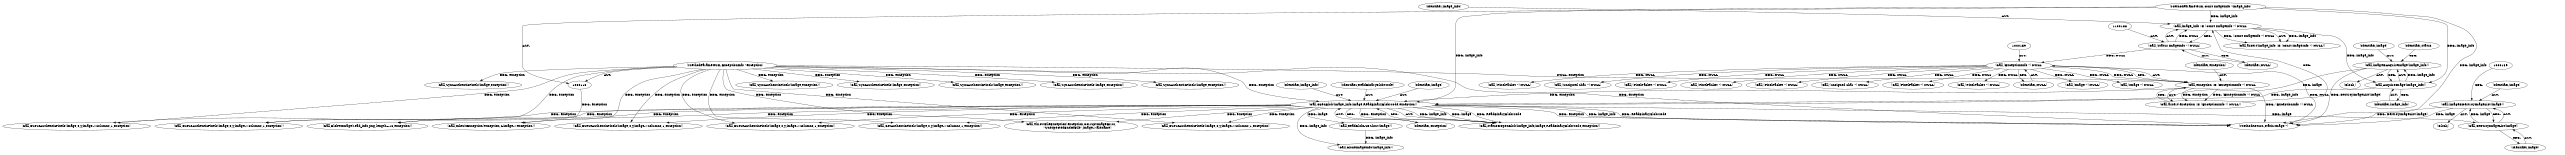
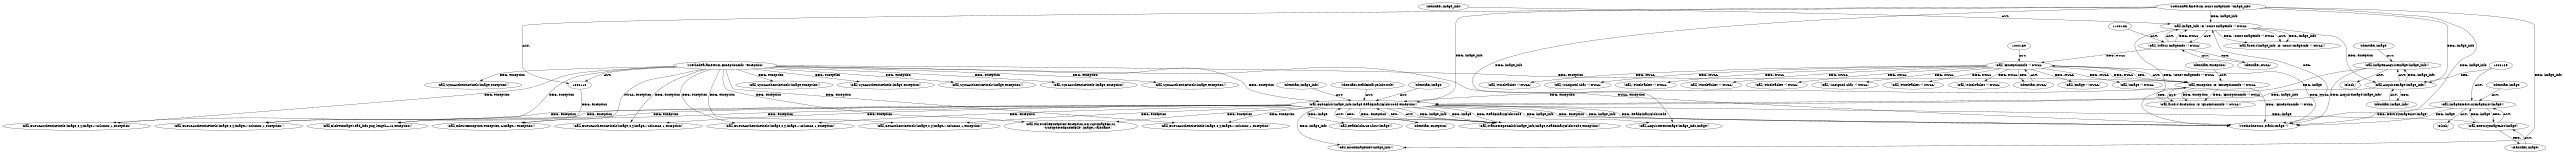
edge "(Call,image_info != (const ImageInfo *) NULL)" -> "(Call,(status ImageInfo *) NULL)": label "CFG: " -> "AST: "
node "(Identifier,status)": removed
edge "(Call,image_info != (const ImageInfo *) NULL)" -> "(Call,AcquireImage(image_info))": label "DDG: image_info" -> "DDG: exception"
edge "(Call,image=AcquireImage(image_info))" -> "(Call,AcquireImage(image_info))": now "1000189" -> "(Call,AcquireImage(image_info))"
edge "(MethodParameterIn,ExceptionInfo *exception)" -> "(Call,exception != (ExceptionInfo *) NULL)": label "NULL: exception" -> "DDG: exception"
edge "1000189" -> "(Call,image=DestroyImageList(image))": label "CFG: " -> "AST: "
edge "(MethodParameterIn,ExceptionInfo *exception)" -> "(Call,InheritException(exception,&image->exception))": label "DDG: exception" -> "NULL: exception"
edge "(MethodParameterIn,ExceptionInfo *exception)" -> "(MethodReturn,static Image *)": label "DDG: exception" -> "NULL: exception"
edge "(Call,image_info != (const ImageInfo *) NULL)" -> "(MethodReturn,static Image *)": added, label "DDG: (const ImageInfo *) NULL"
edge "(Call,image=AcquireImage(image_info))" -> "(MethodReturn,static Image *)": label "DDG: DestroyImageList(image)" -> "DDG: AcquireImage(image_info)"
node "(Call,AcquireNextImage(image_info,image))": added
edge "(Call,ReadBlobLSBShort(image))" -> "(Call,CloneImageInfo(image_info))": now "(MethodParameterIn,const ImageInfo *image_info)" -> "(Call,CloneImageInfo(image_info))"
